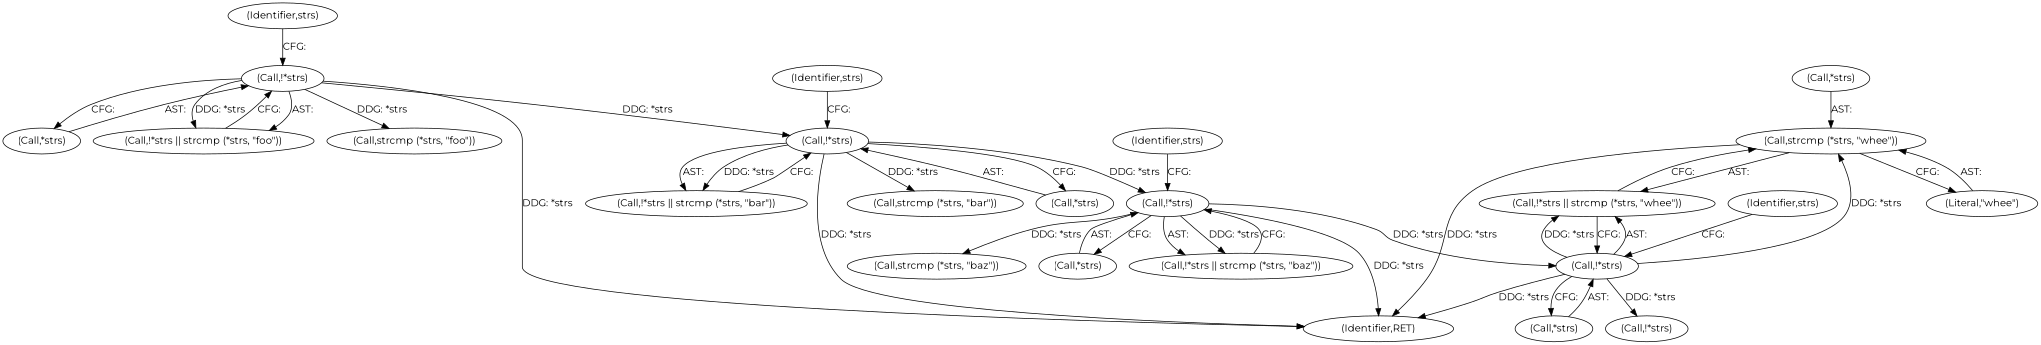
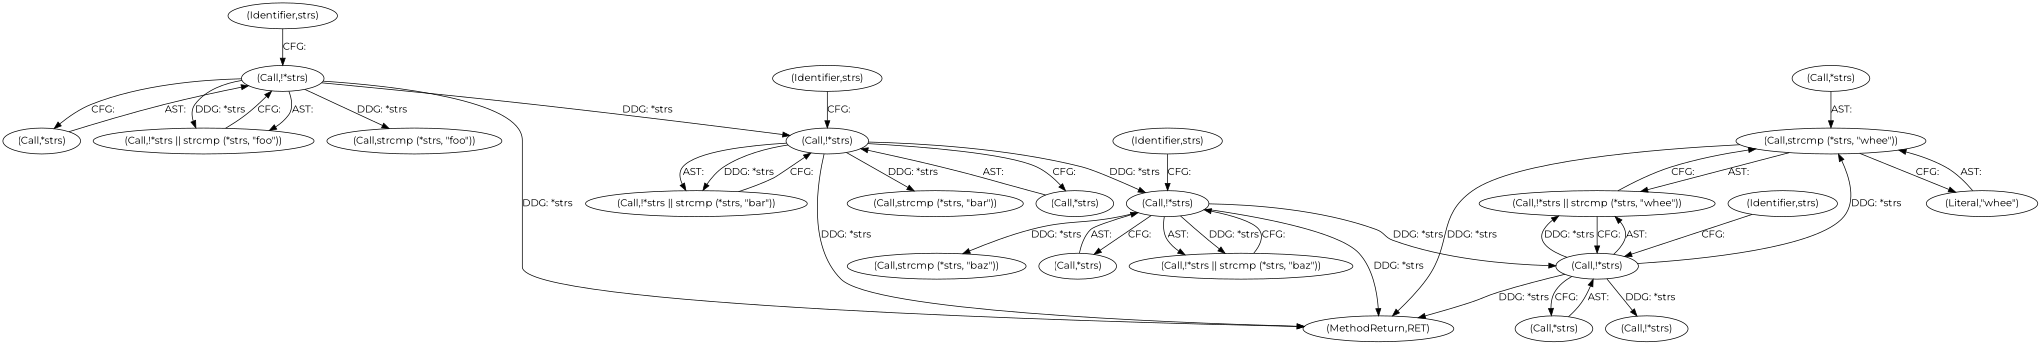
node "(Identifier,RET)": label "(Identifier,RET)" -> "(MethodReturn,RET)"
